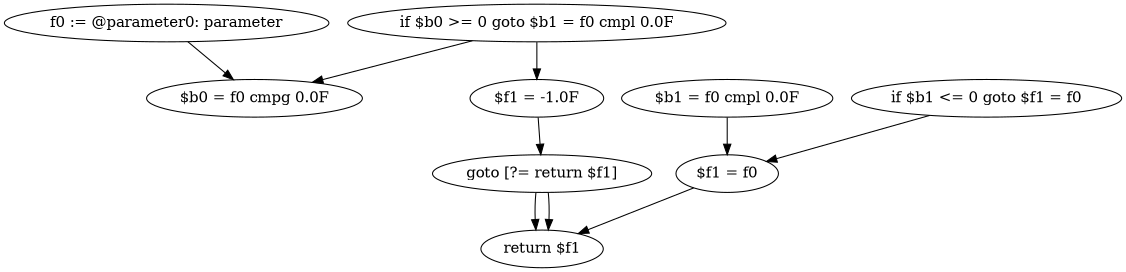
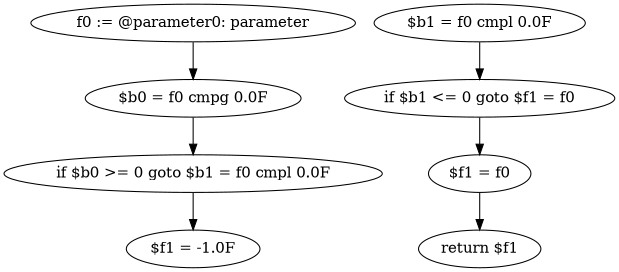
edge "if $b0 >= 0 goto $b1 = f0 cmpl 0.0F" -> "$b0 = f0 cmpg 0.0F": reversed
edge "$b1 = f0 cmpl 0.0F" -> "$f1 = f0": now "$b1 = f0 cmpl 0.0F" -> "if $b1 <= 0 goto $f1 = f0"
node "goto [?= return $f1]": removed
